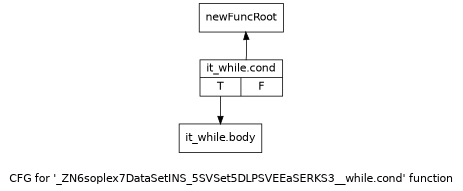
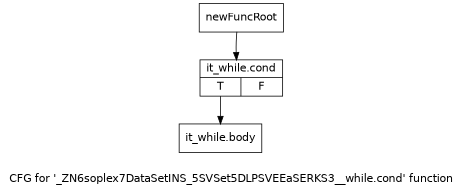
edge "it_while.cond" -> "newFuncRoot": reversed
